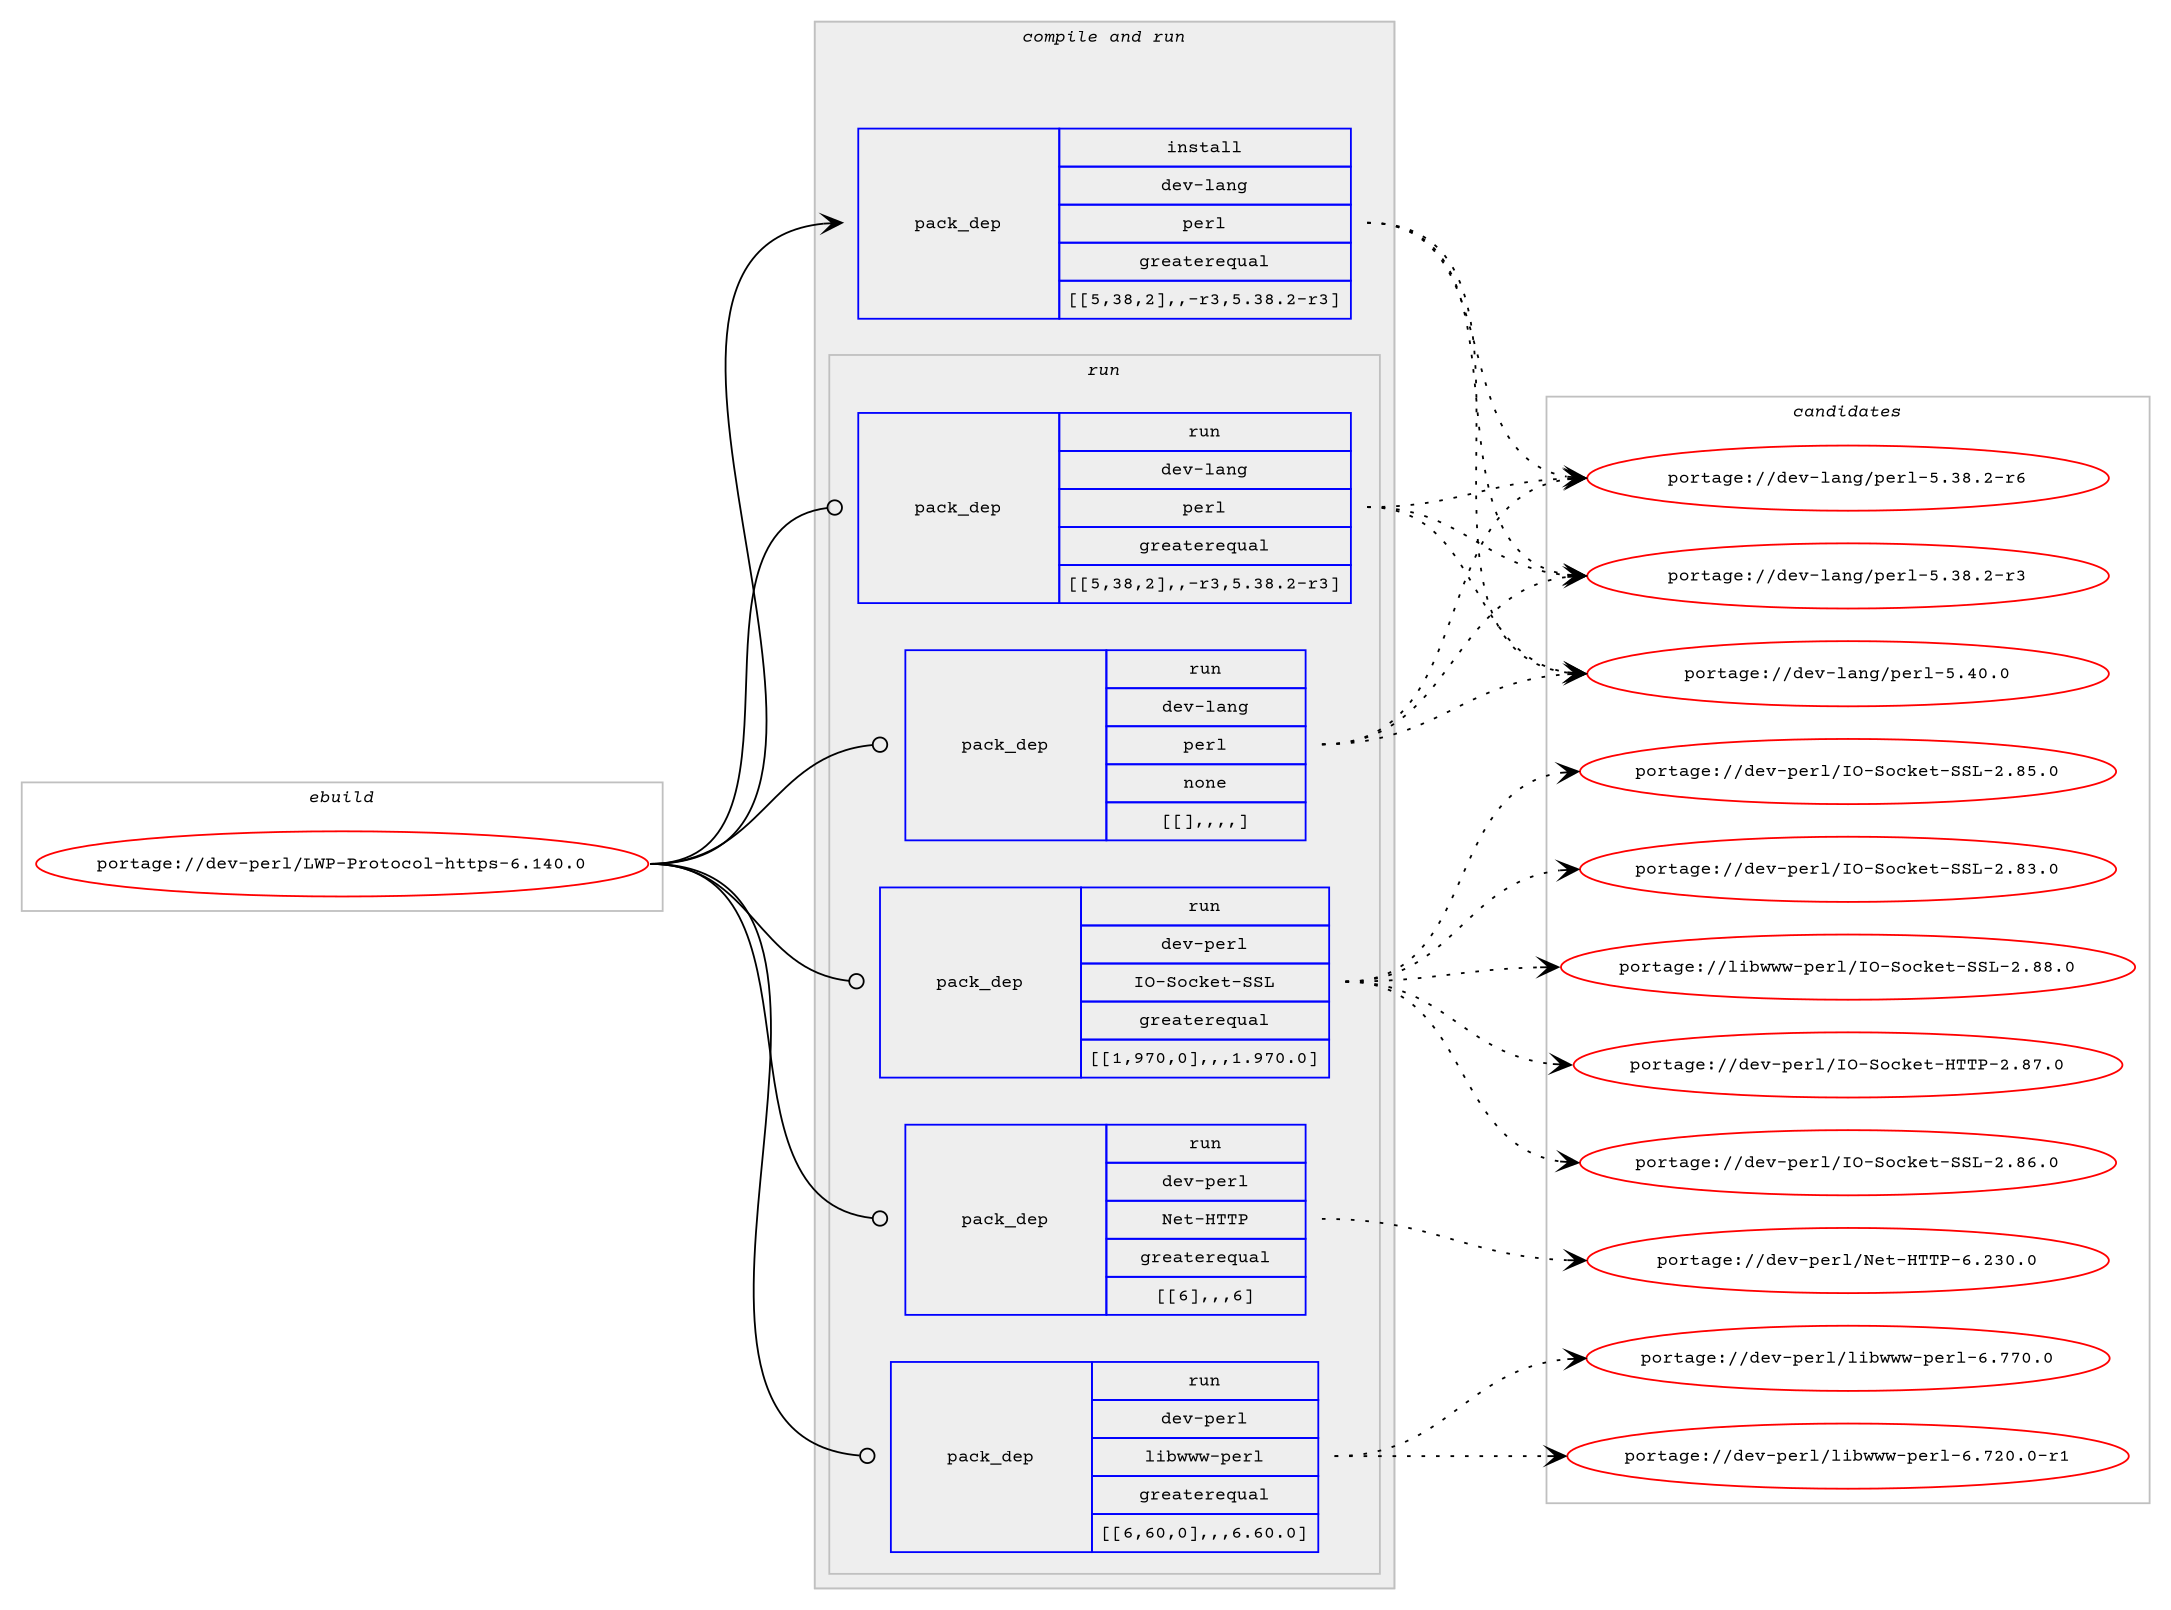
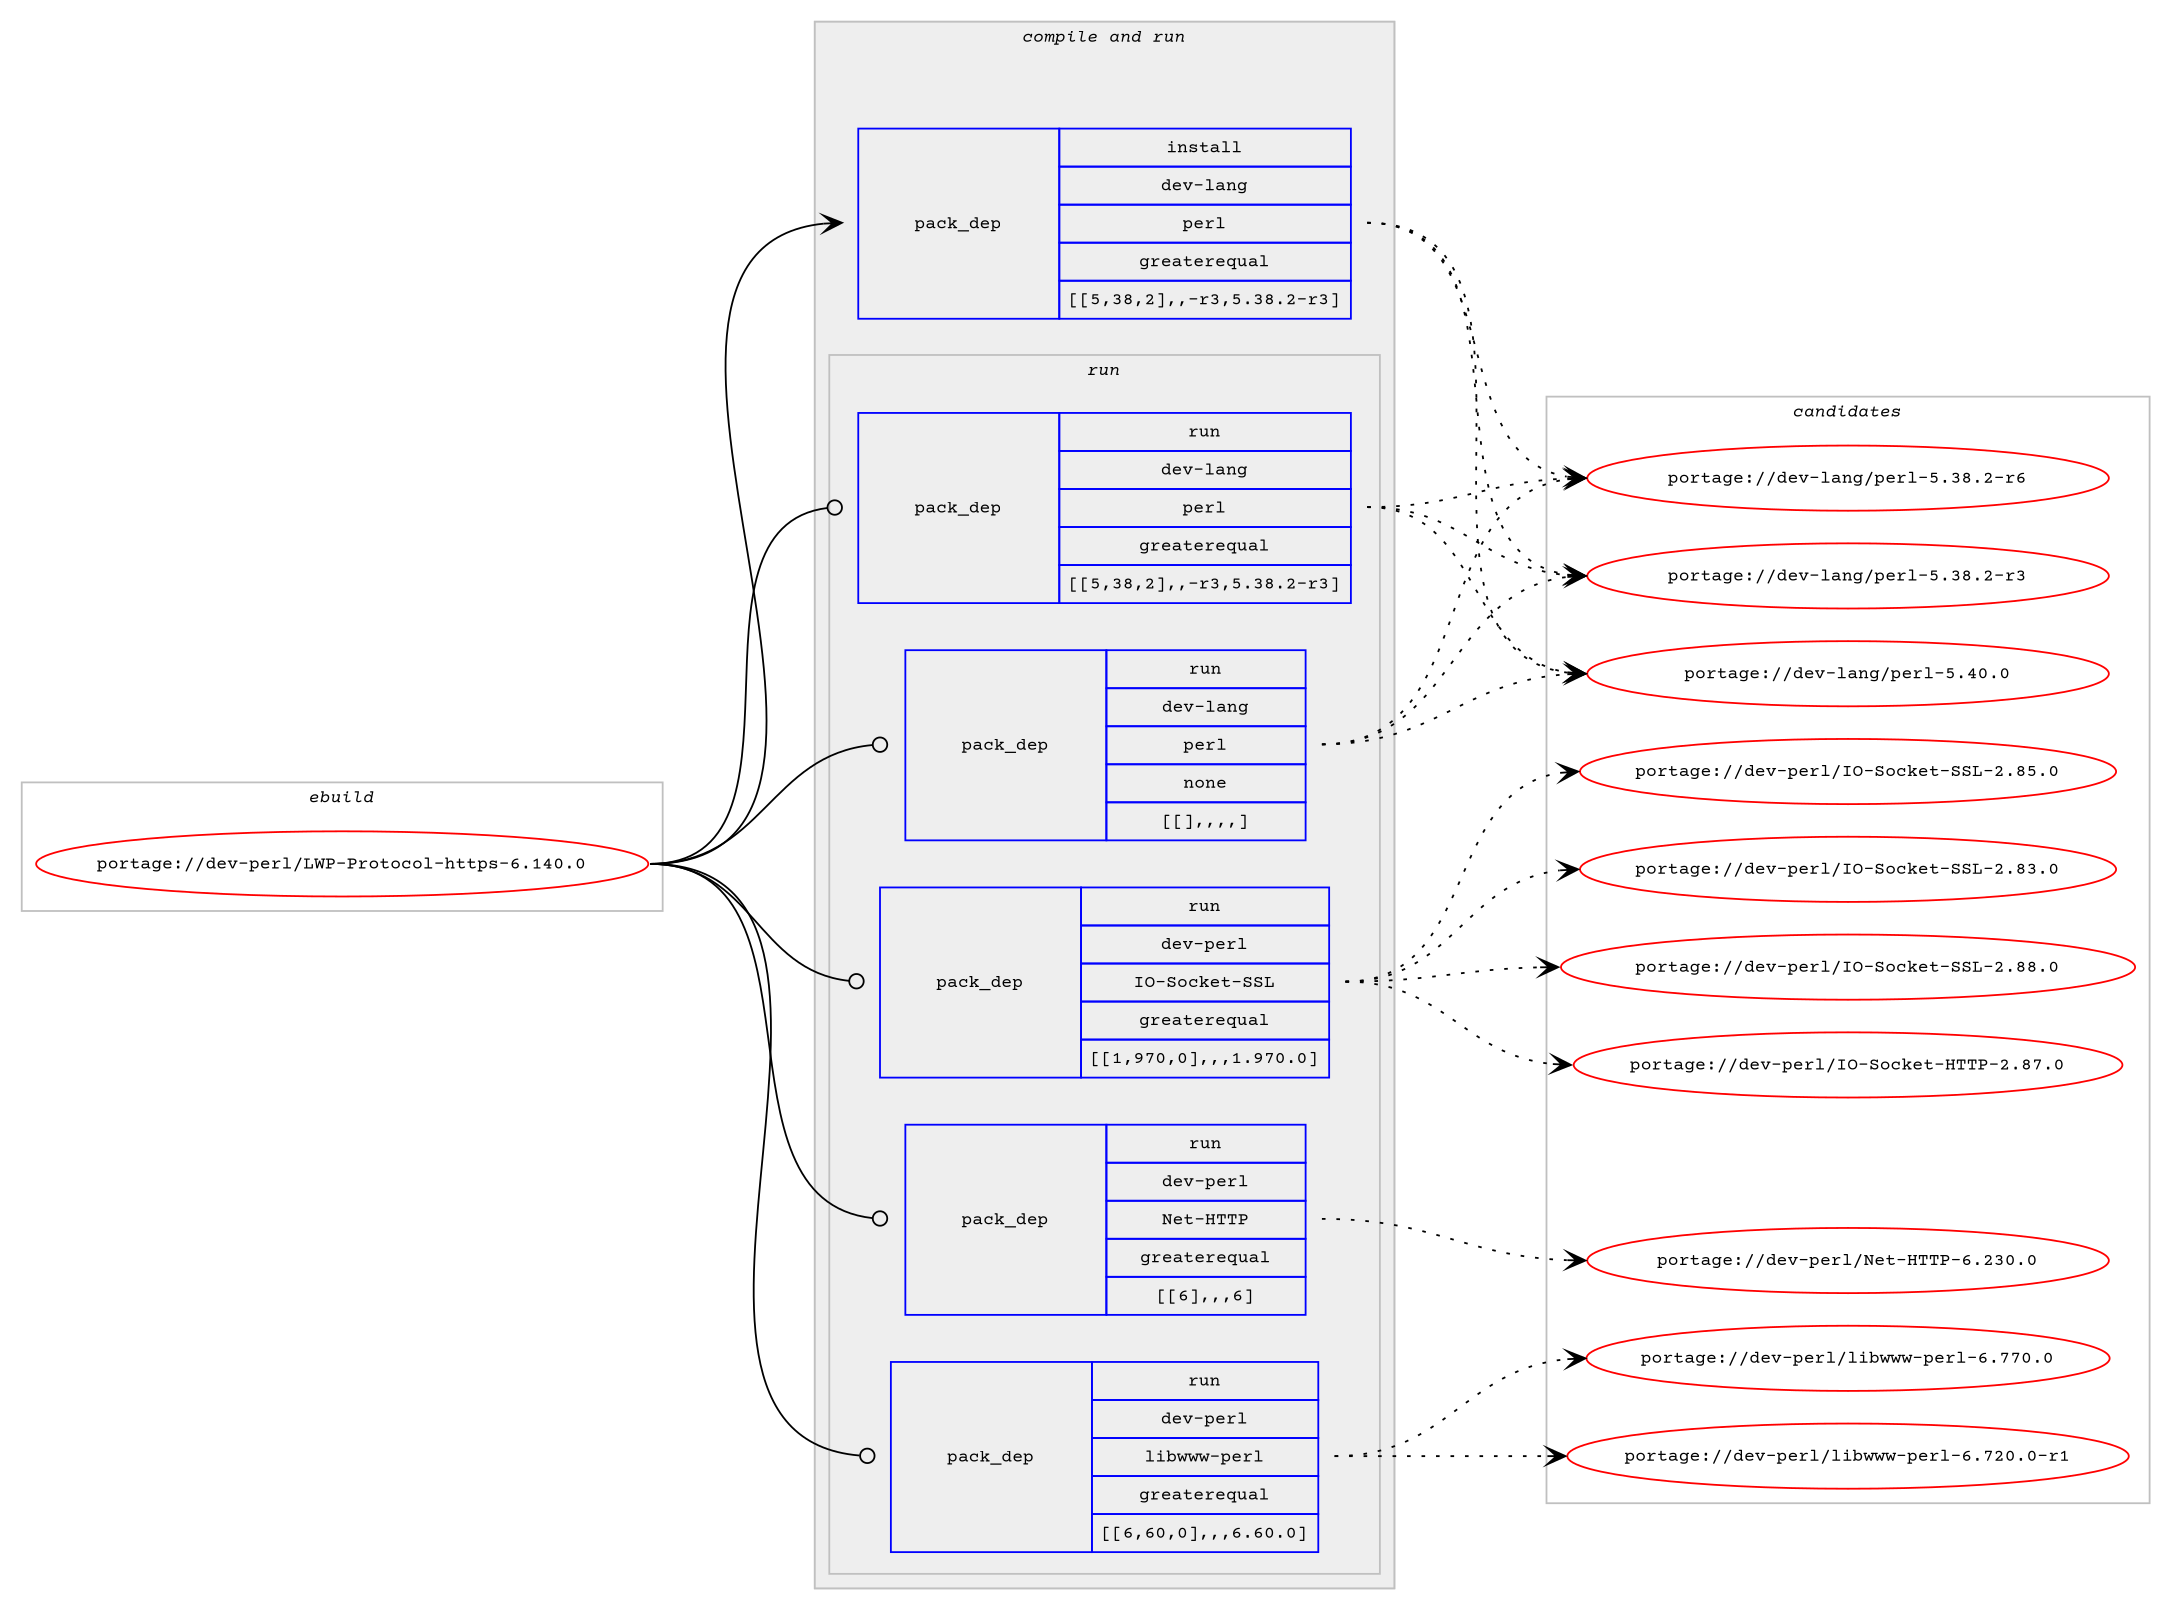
node "portage://libwww-perl/IO-Socket-SSL-2.88.0": label "portage://libwww-perl/IO-Socket-SSL-2.88.0" -> "portage://dev-perl/IO-Socket-SSL-2.88.0"
node "portage://dev-perl/IO-Socket-SSL-2.86.0": removed
